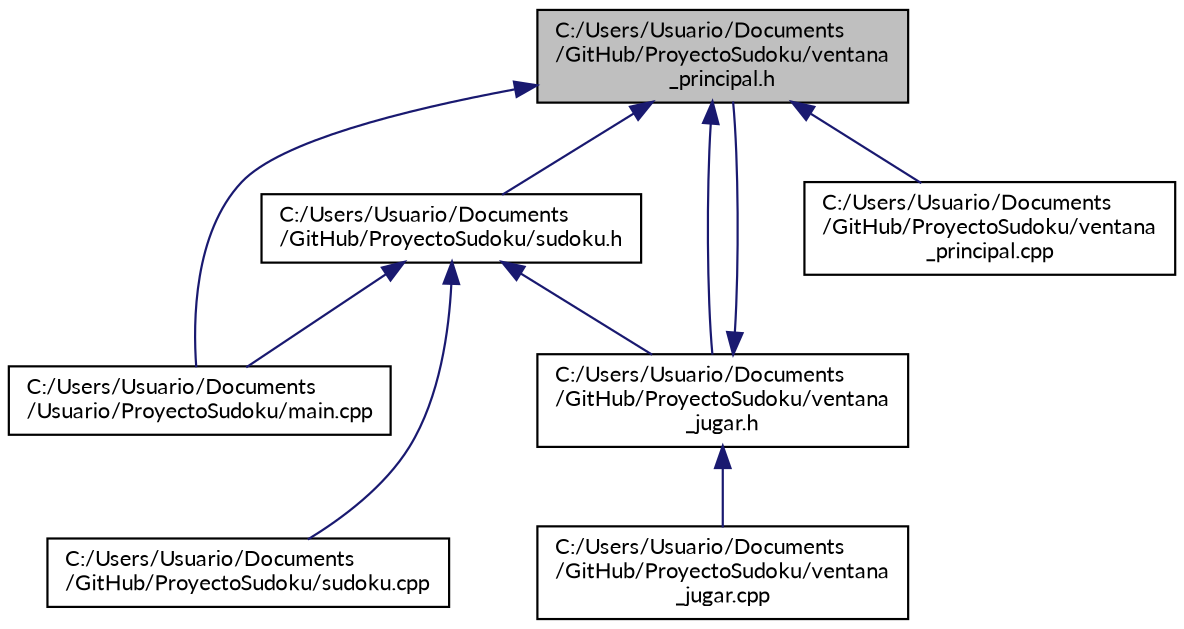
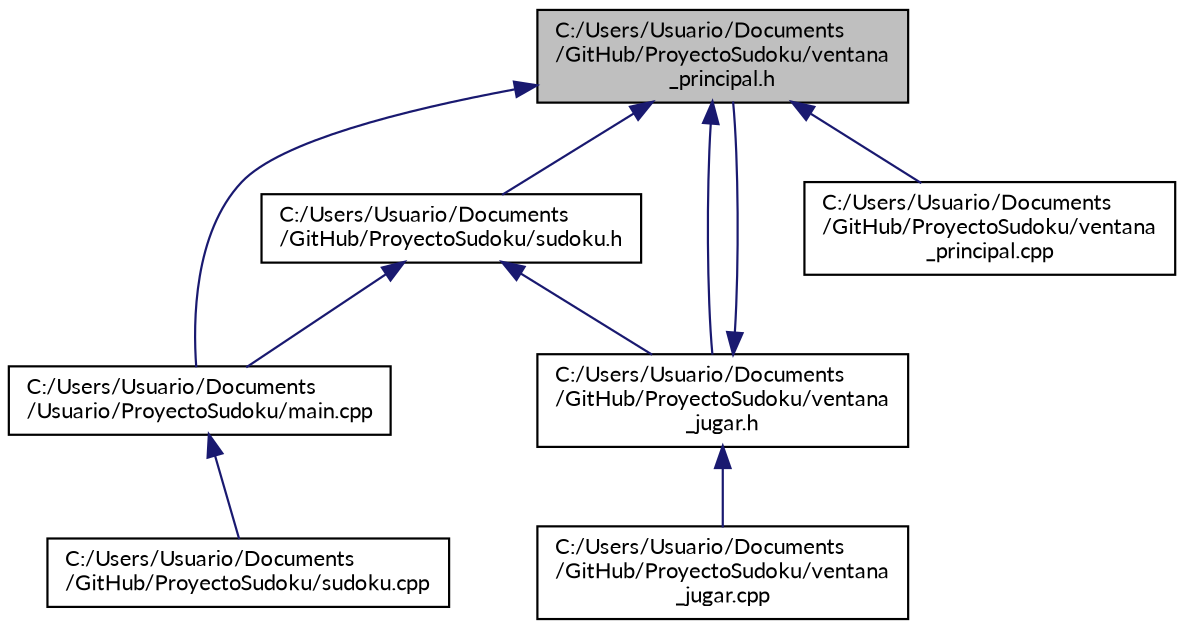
edge "C:/Users/Usuario/Documents /GitHub/ProyectoSudoku/sudoku.cpp" -> "C:/Users/Usuario/Documents /GitHub/ProyectoSudoku/sudoku.h": now "C:/Users/Usuario/Documents /GitHub/ProyectoSudoku/sudoku.cpp" -> "C:/Users/Usuario/Documents /Usuario/ProyectoSudoku/main.cpp"
